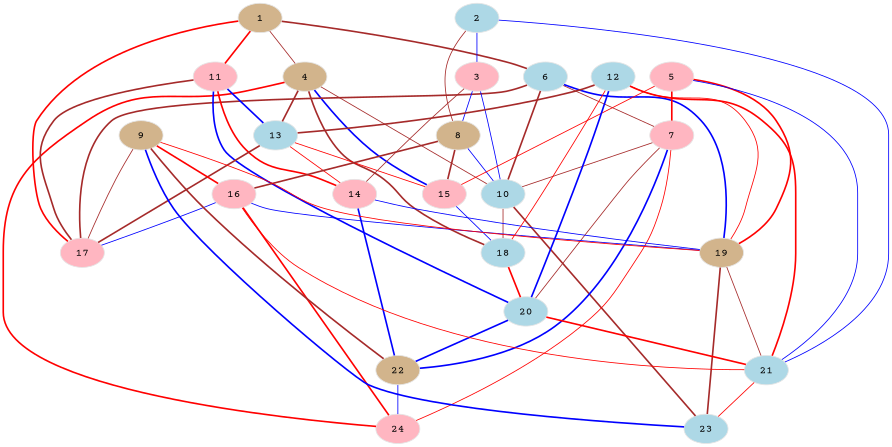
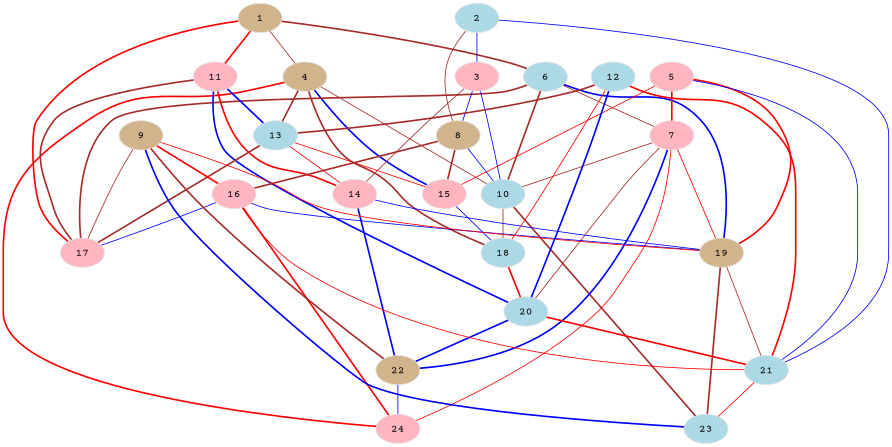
edge "12" -- "19": now "7" -- "19"
